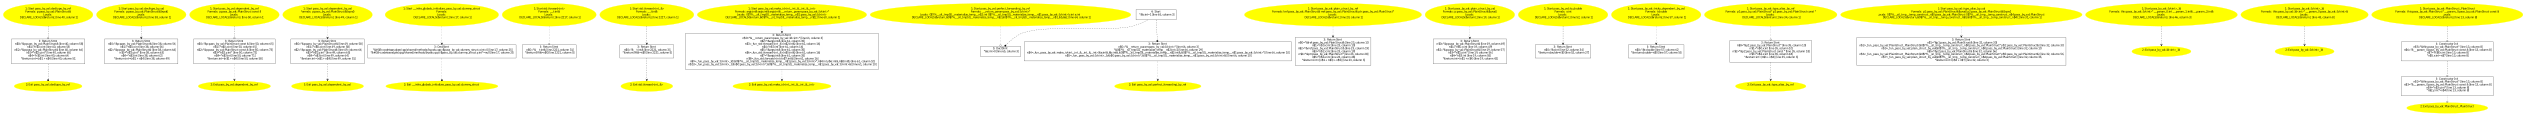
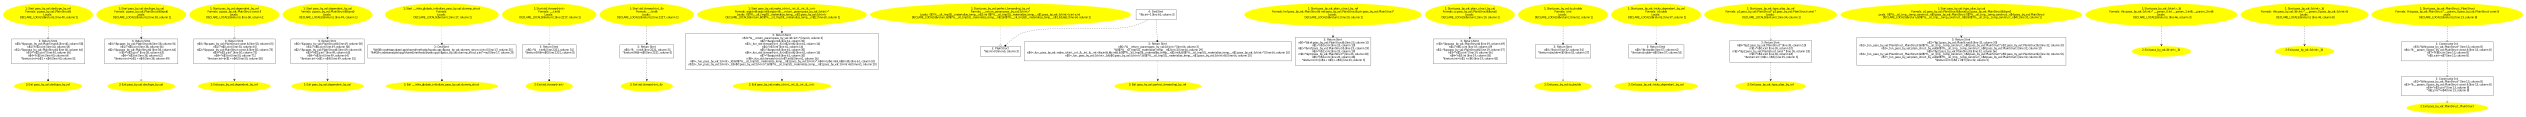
node "4:  Start *&b:int=1 [line 65, column 3]": label "4:  Start *&b:int=1 [line 65, column 3]" -> "4:  DeclStmt *&b:int=1 [line 65, column 3]"
node "5:  DeclStmt *&a:int=0 [line 65, column 3]": label "5:  DeclStmt *&a:int=0 [line 65, column 3]" -> "5:  PlainStruct *&a:int=0 [line 65, column 3]"
node "2: Exit pass_by_val::decltype_by_val": added
node "2: Exit std::forward<int>": added
node "2: Exit pass_by_val::to_double": added
node "2: Exit pass_by_val::tricky_dependent_by_val": added
